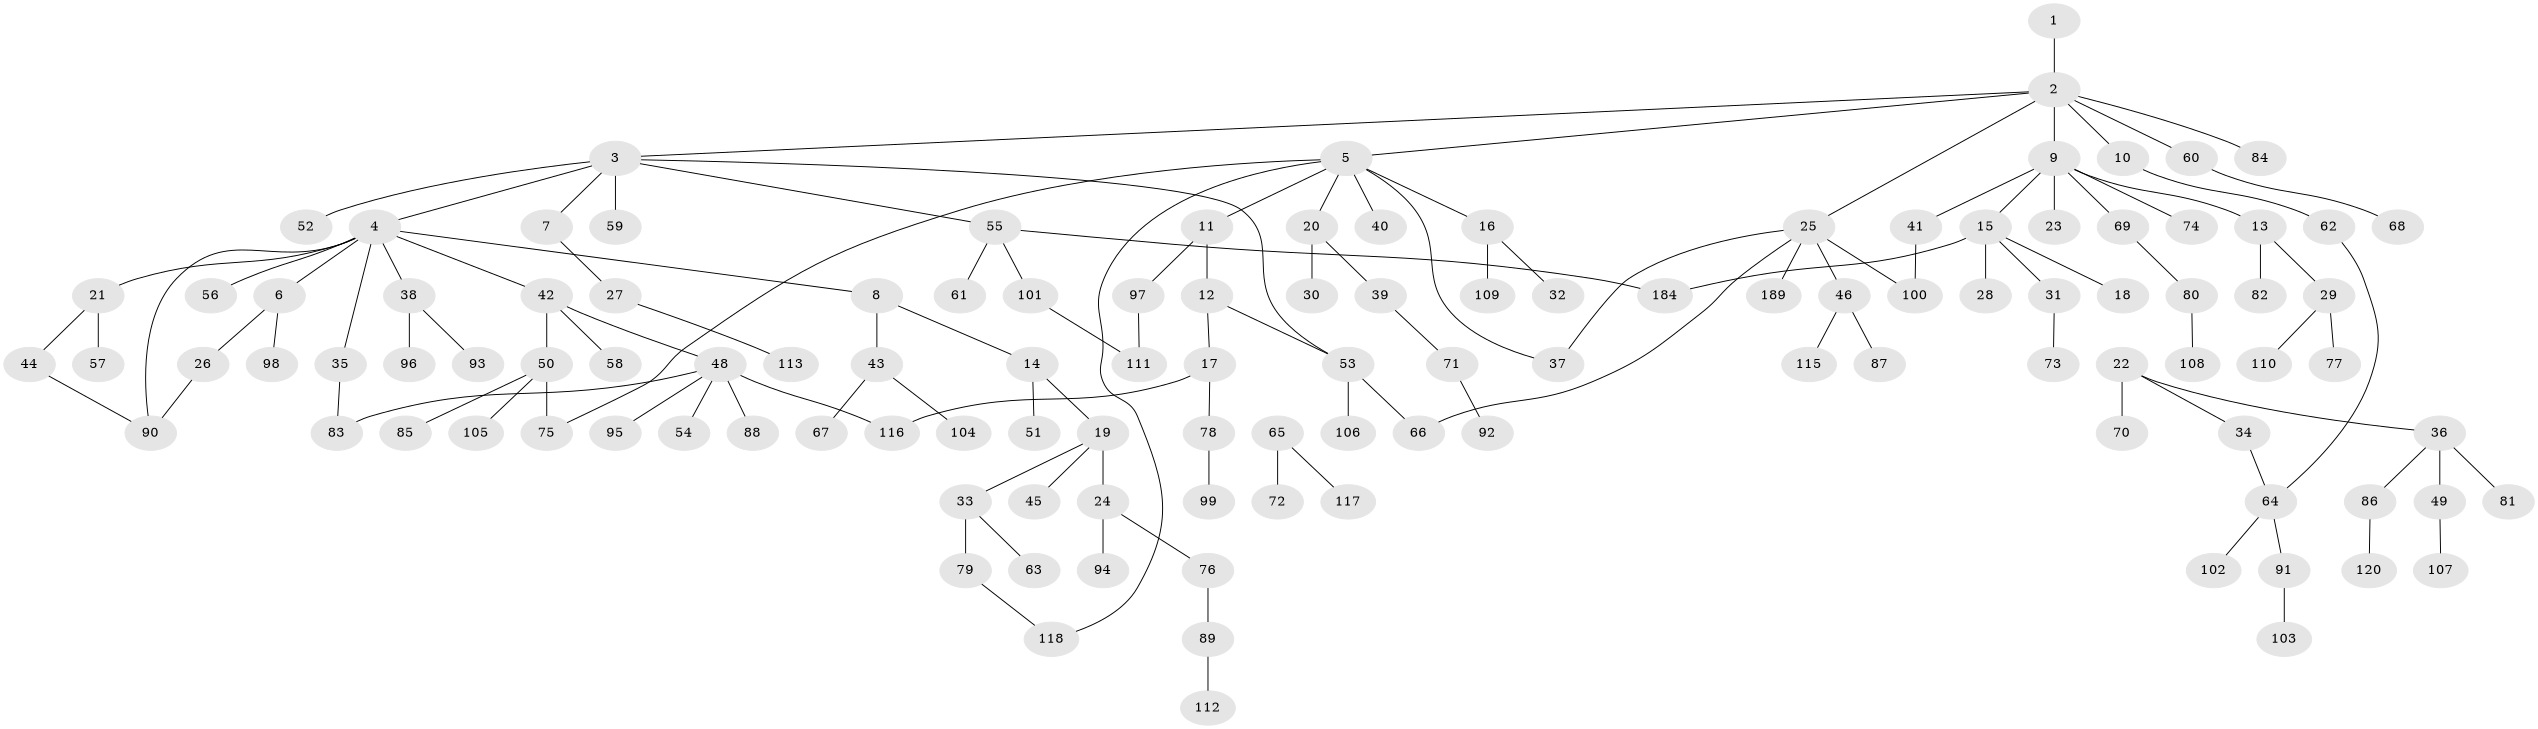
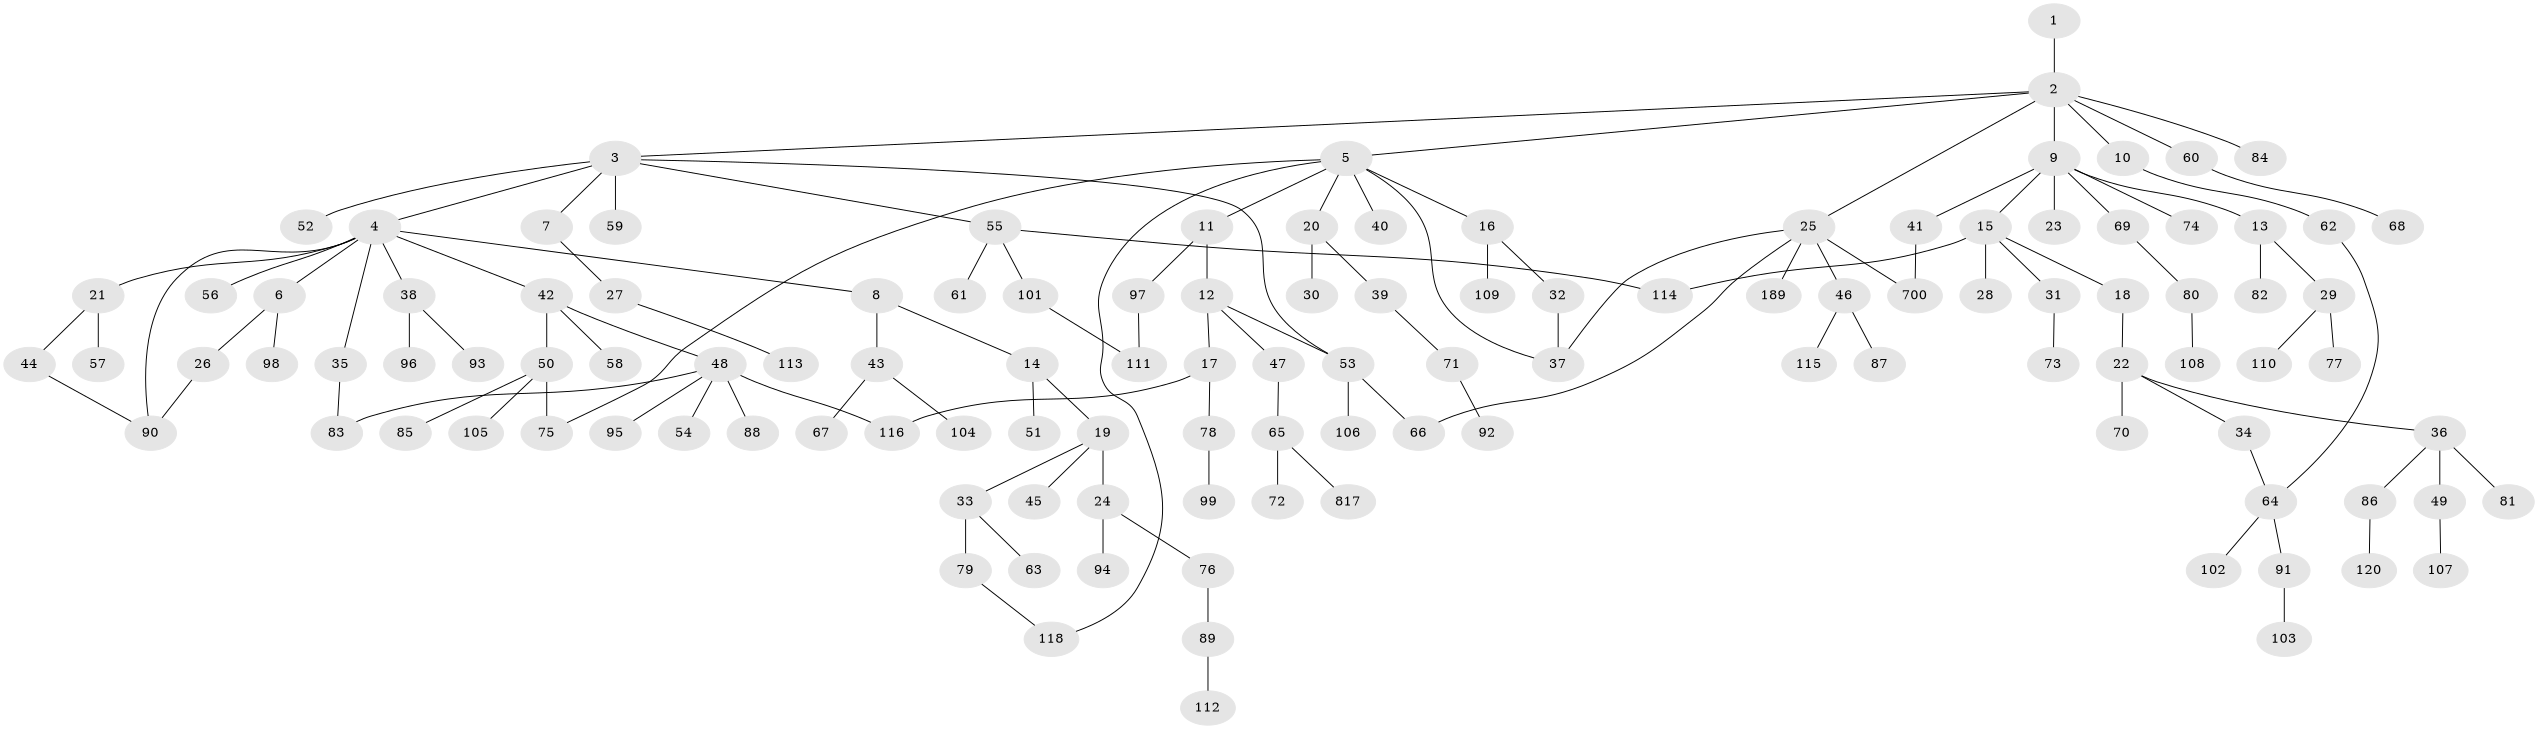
node "184": label "184" -> "114"
node "100": label "100" -> "700"
edge "32" -- "37": added
edge "18" -- "22": added
node "47": added
node "117": label "117" -> "817"
